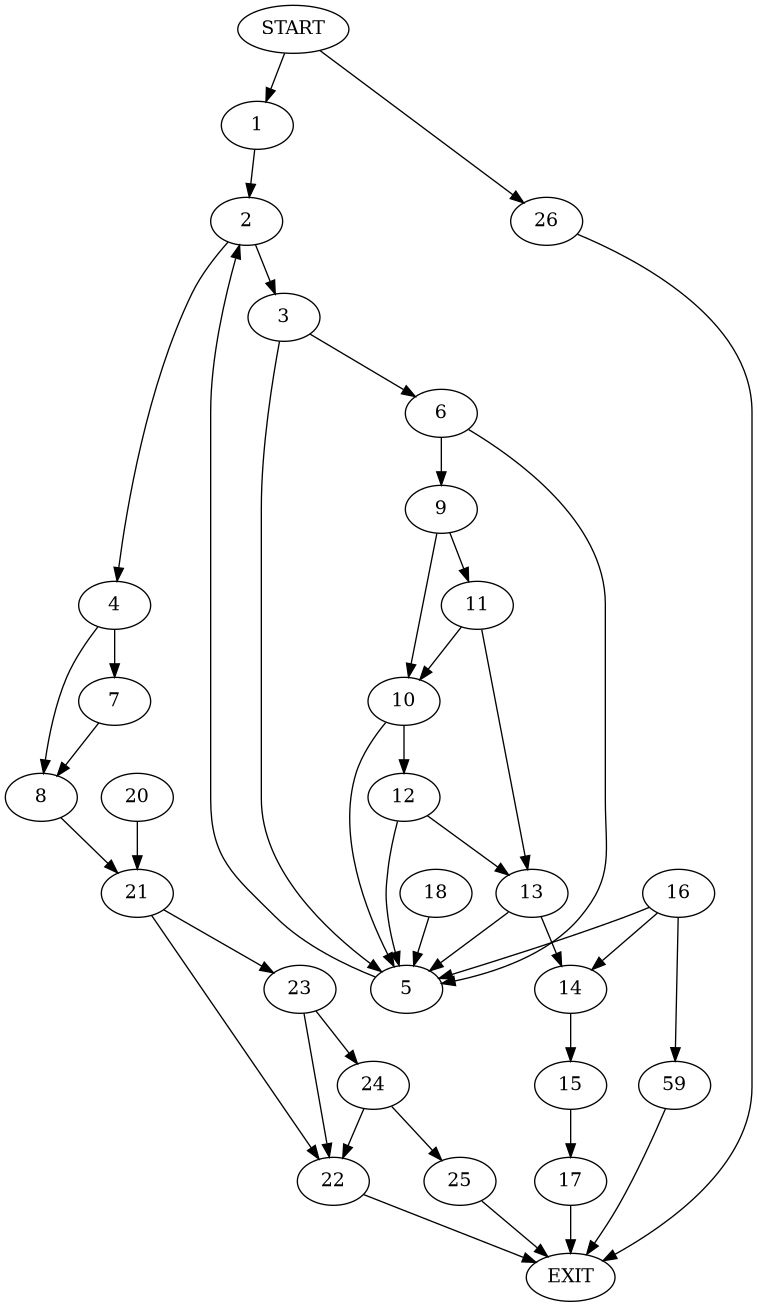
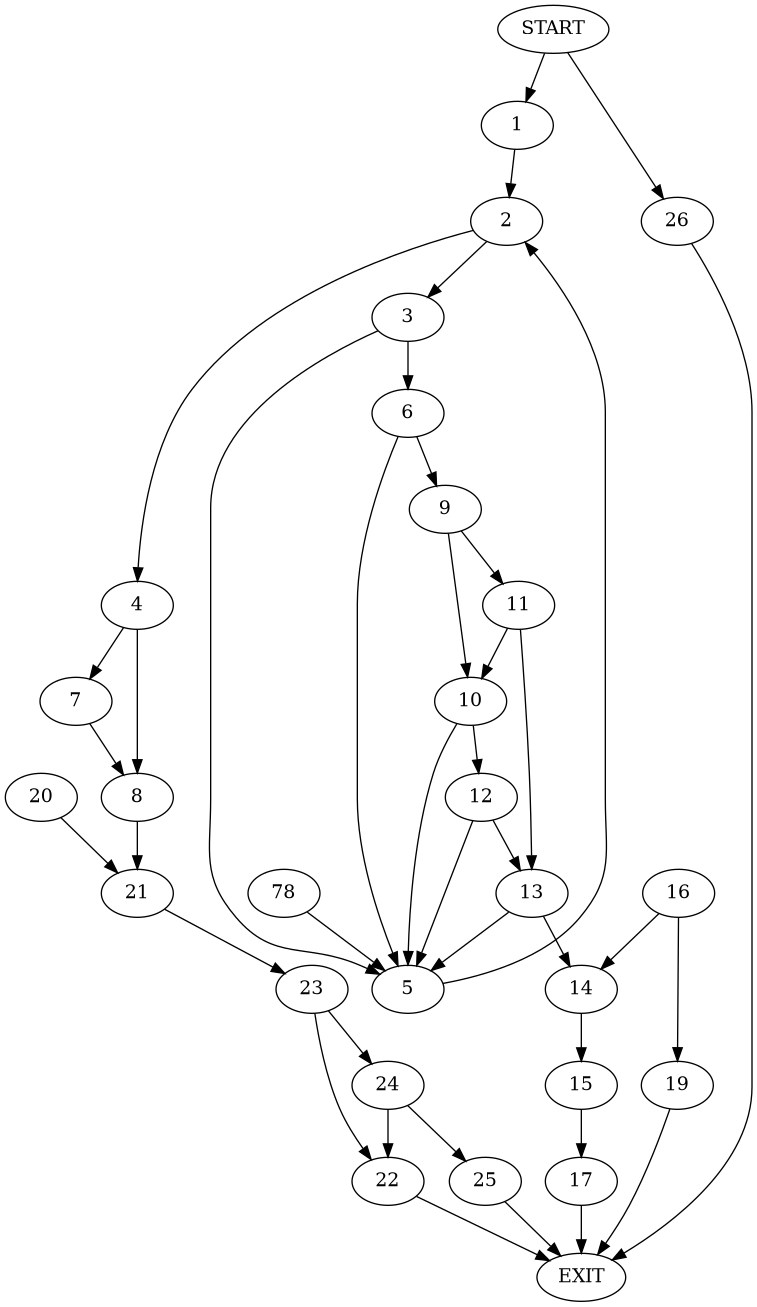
node "18": label "18" -> "78"
edge "16" -> "5": removed
edge "21" -> "22": removed
node "59": label "59" -> "19"
